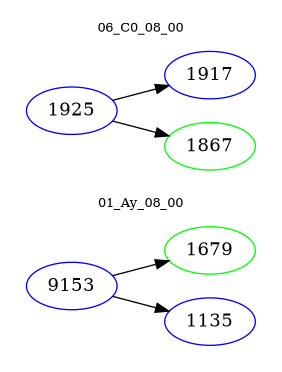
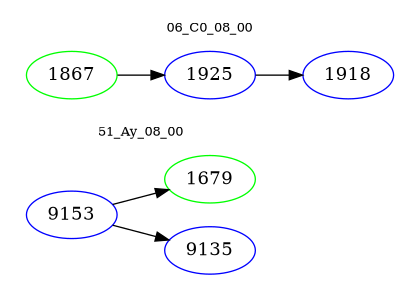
node "1917": label "1917" -> "1918"
edge "1925" -> "1867": reversed
cluster "01_Ay_08_00": label "01_Ay_08_00" -> "51_Ay_08_00"
node "1135": label "1135" -> "9135"
